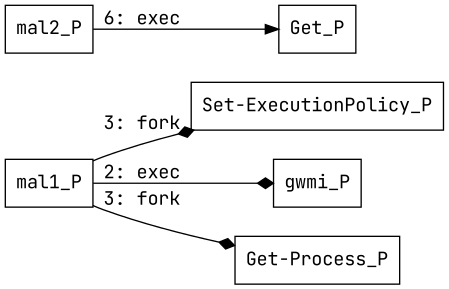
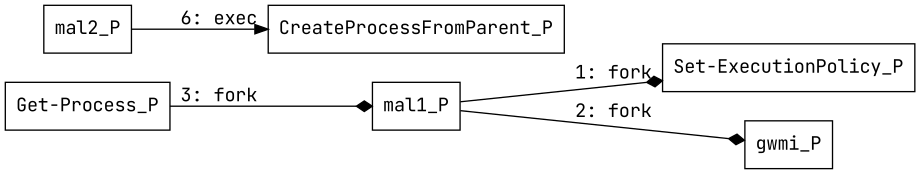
node "Get_P": label "Get_P" -> "CreateProcessFromParent_P"
edge "mal1_P" -> "Set-ExecutionPolicy_P": label "3: fork" -> "1: fork"
edge "mal1_P" -> "gwmi_P": label "2: exec" -> "2: fork"
edge "mal1_P" -> "Get-Process_P": reversed
